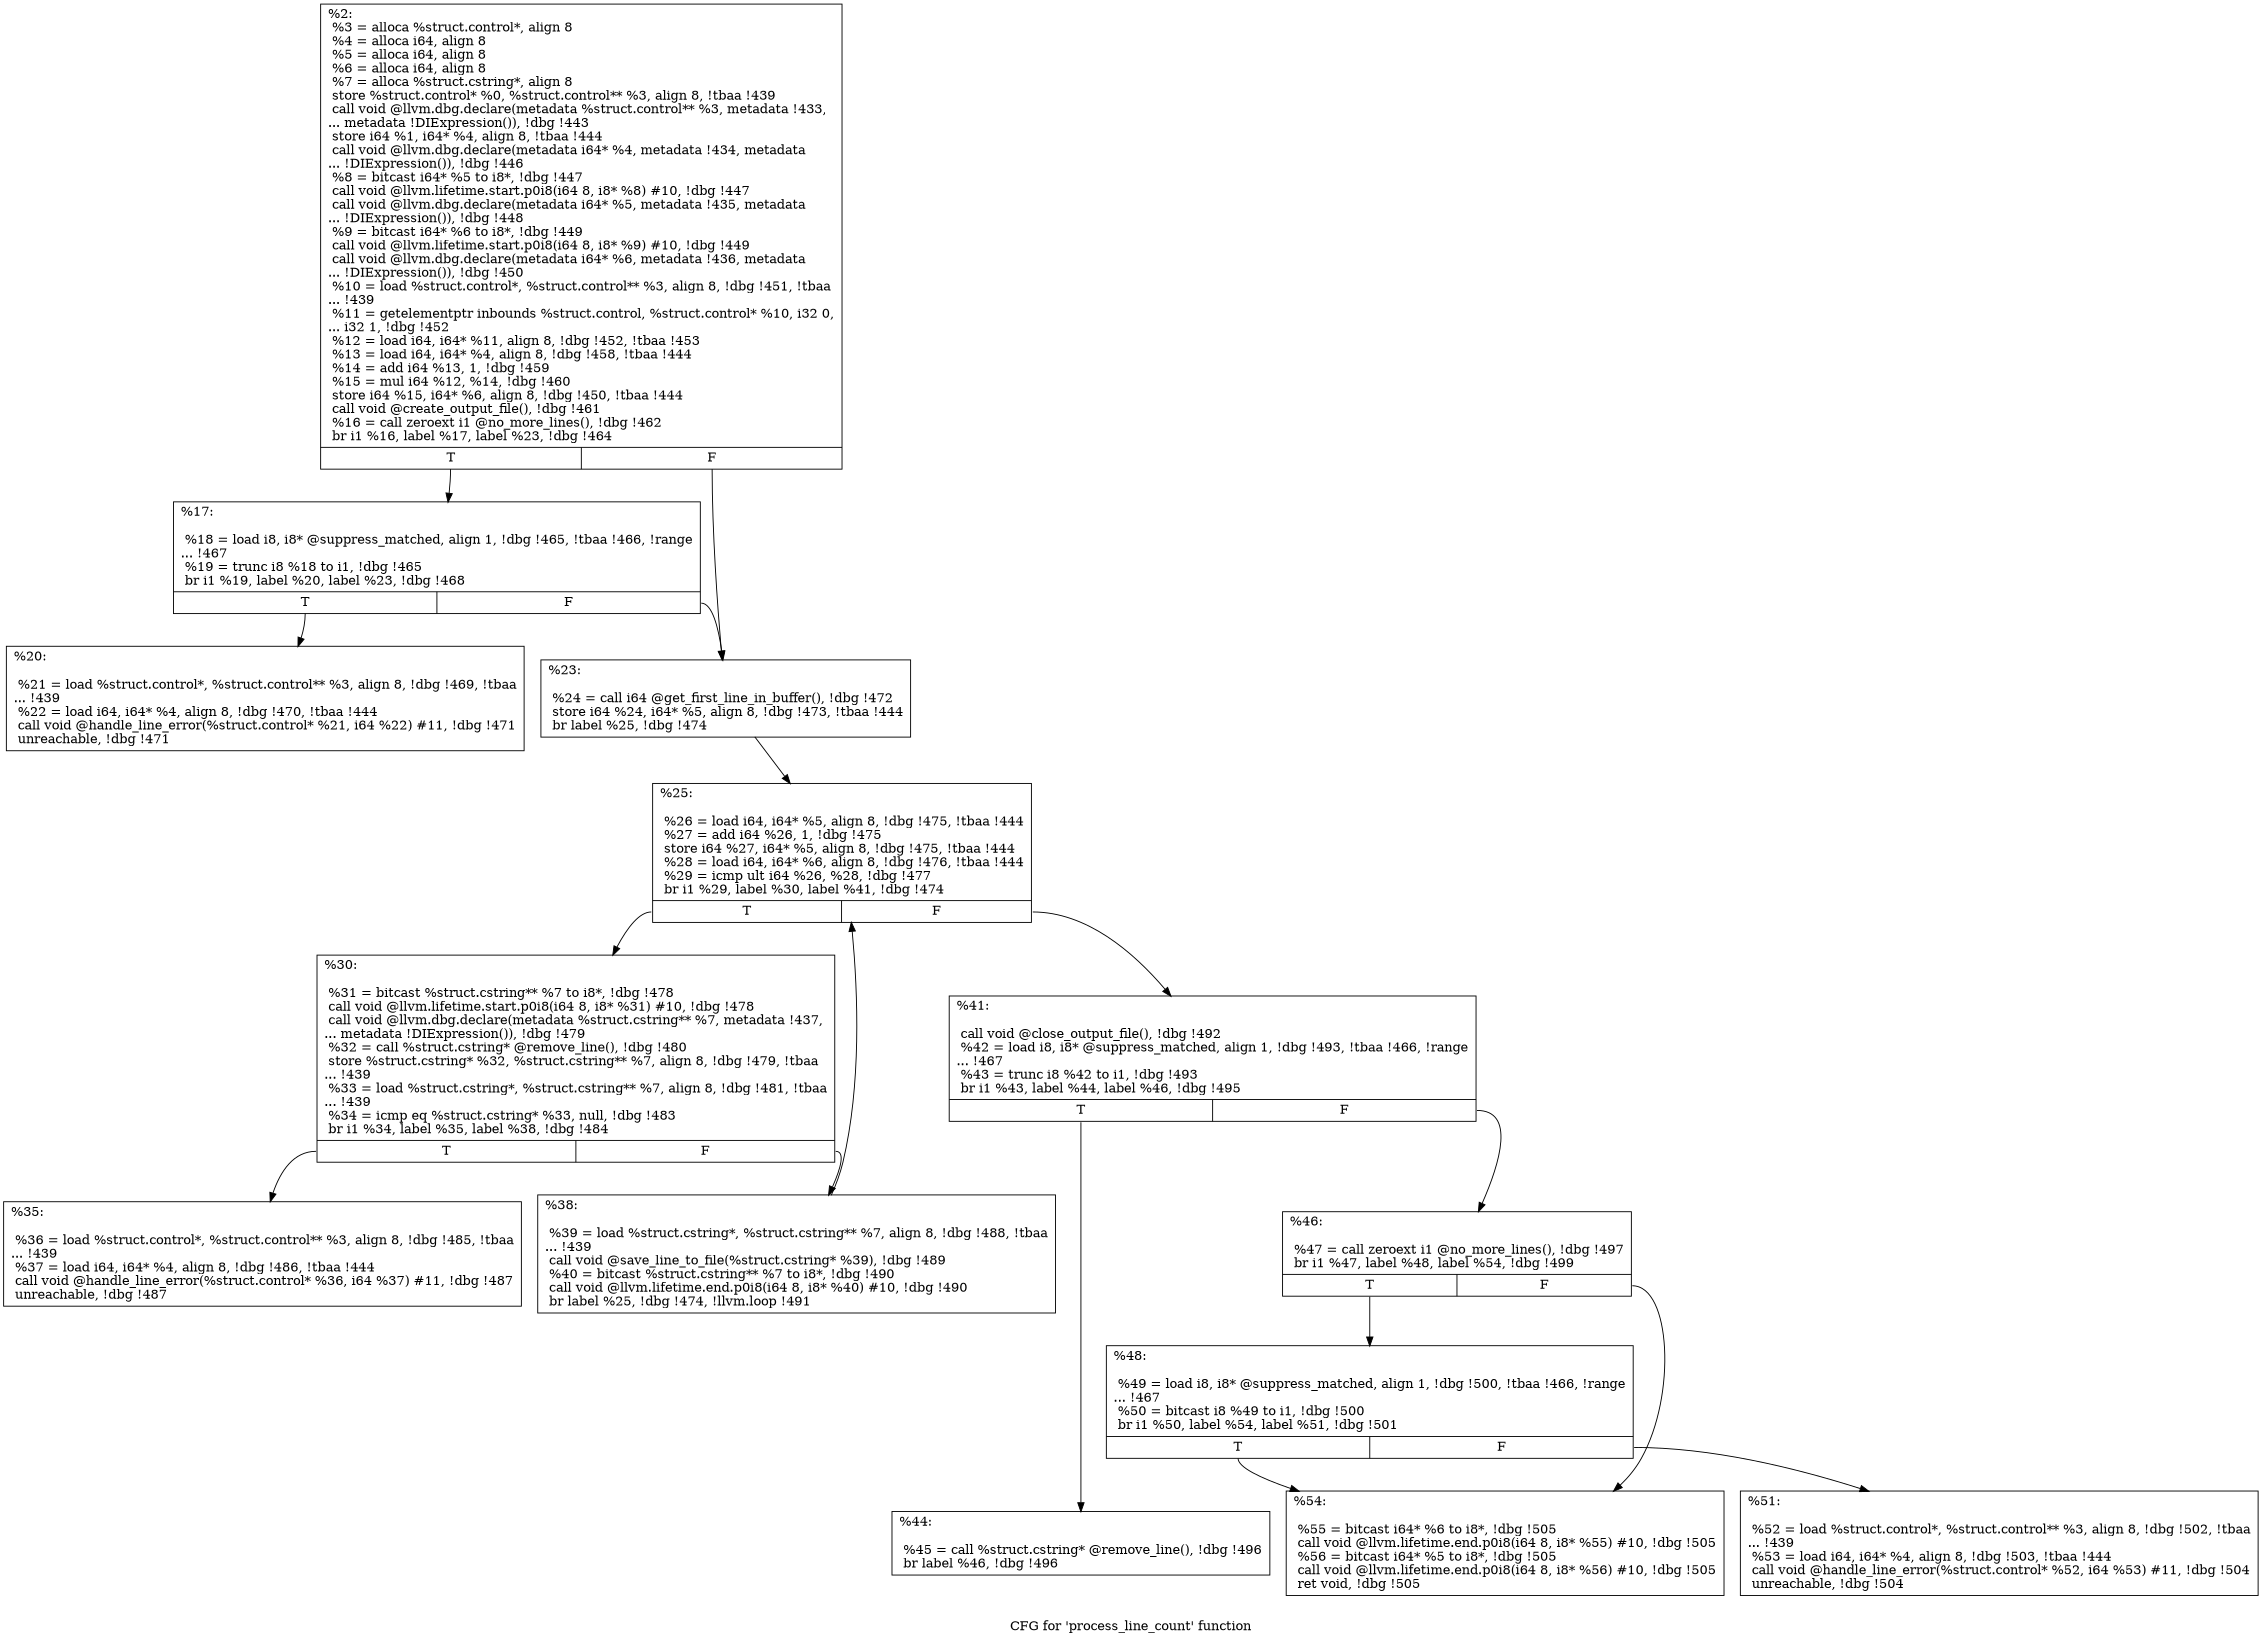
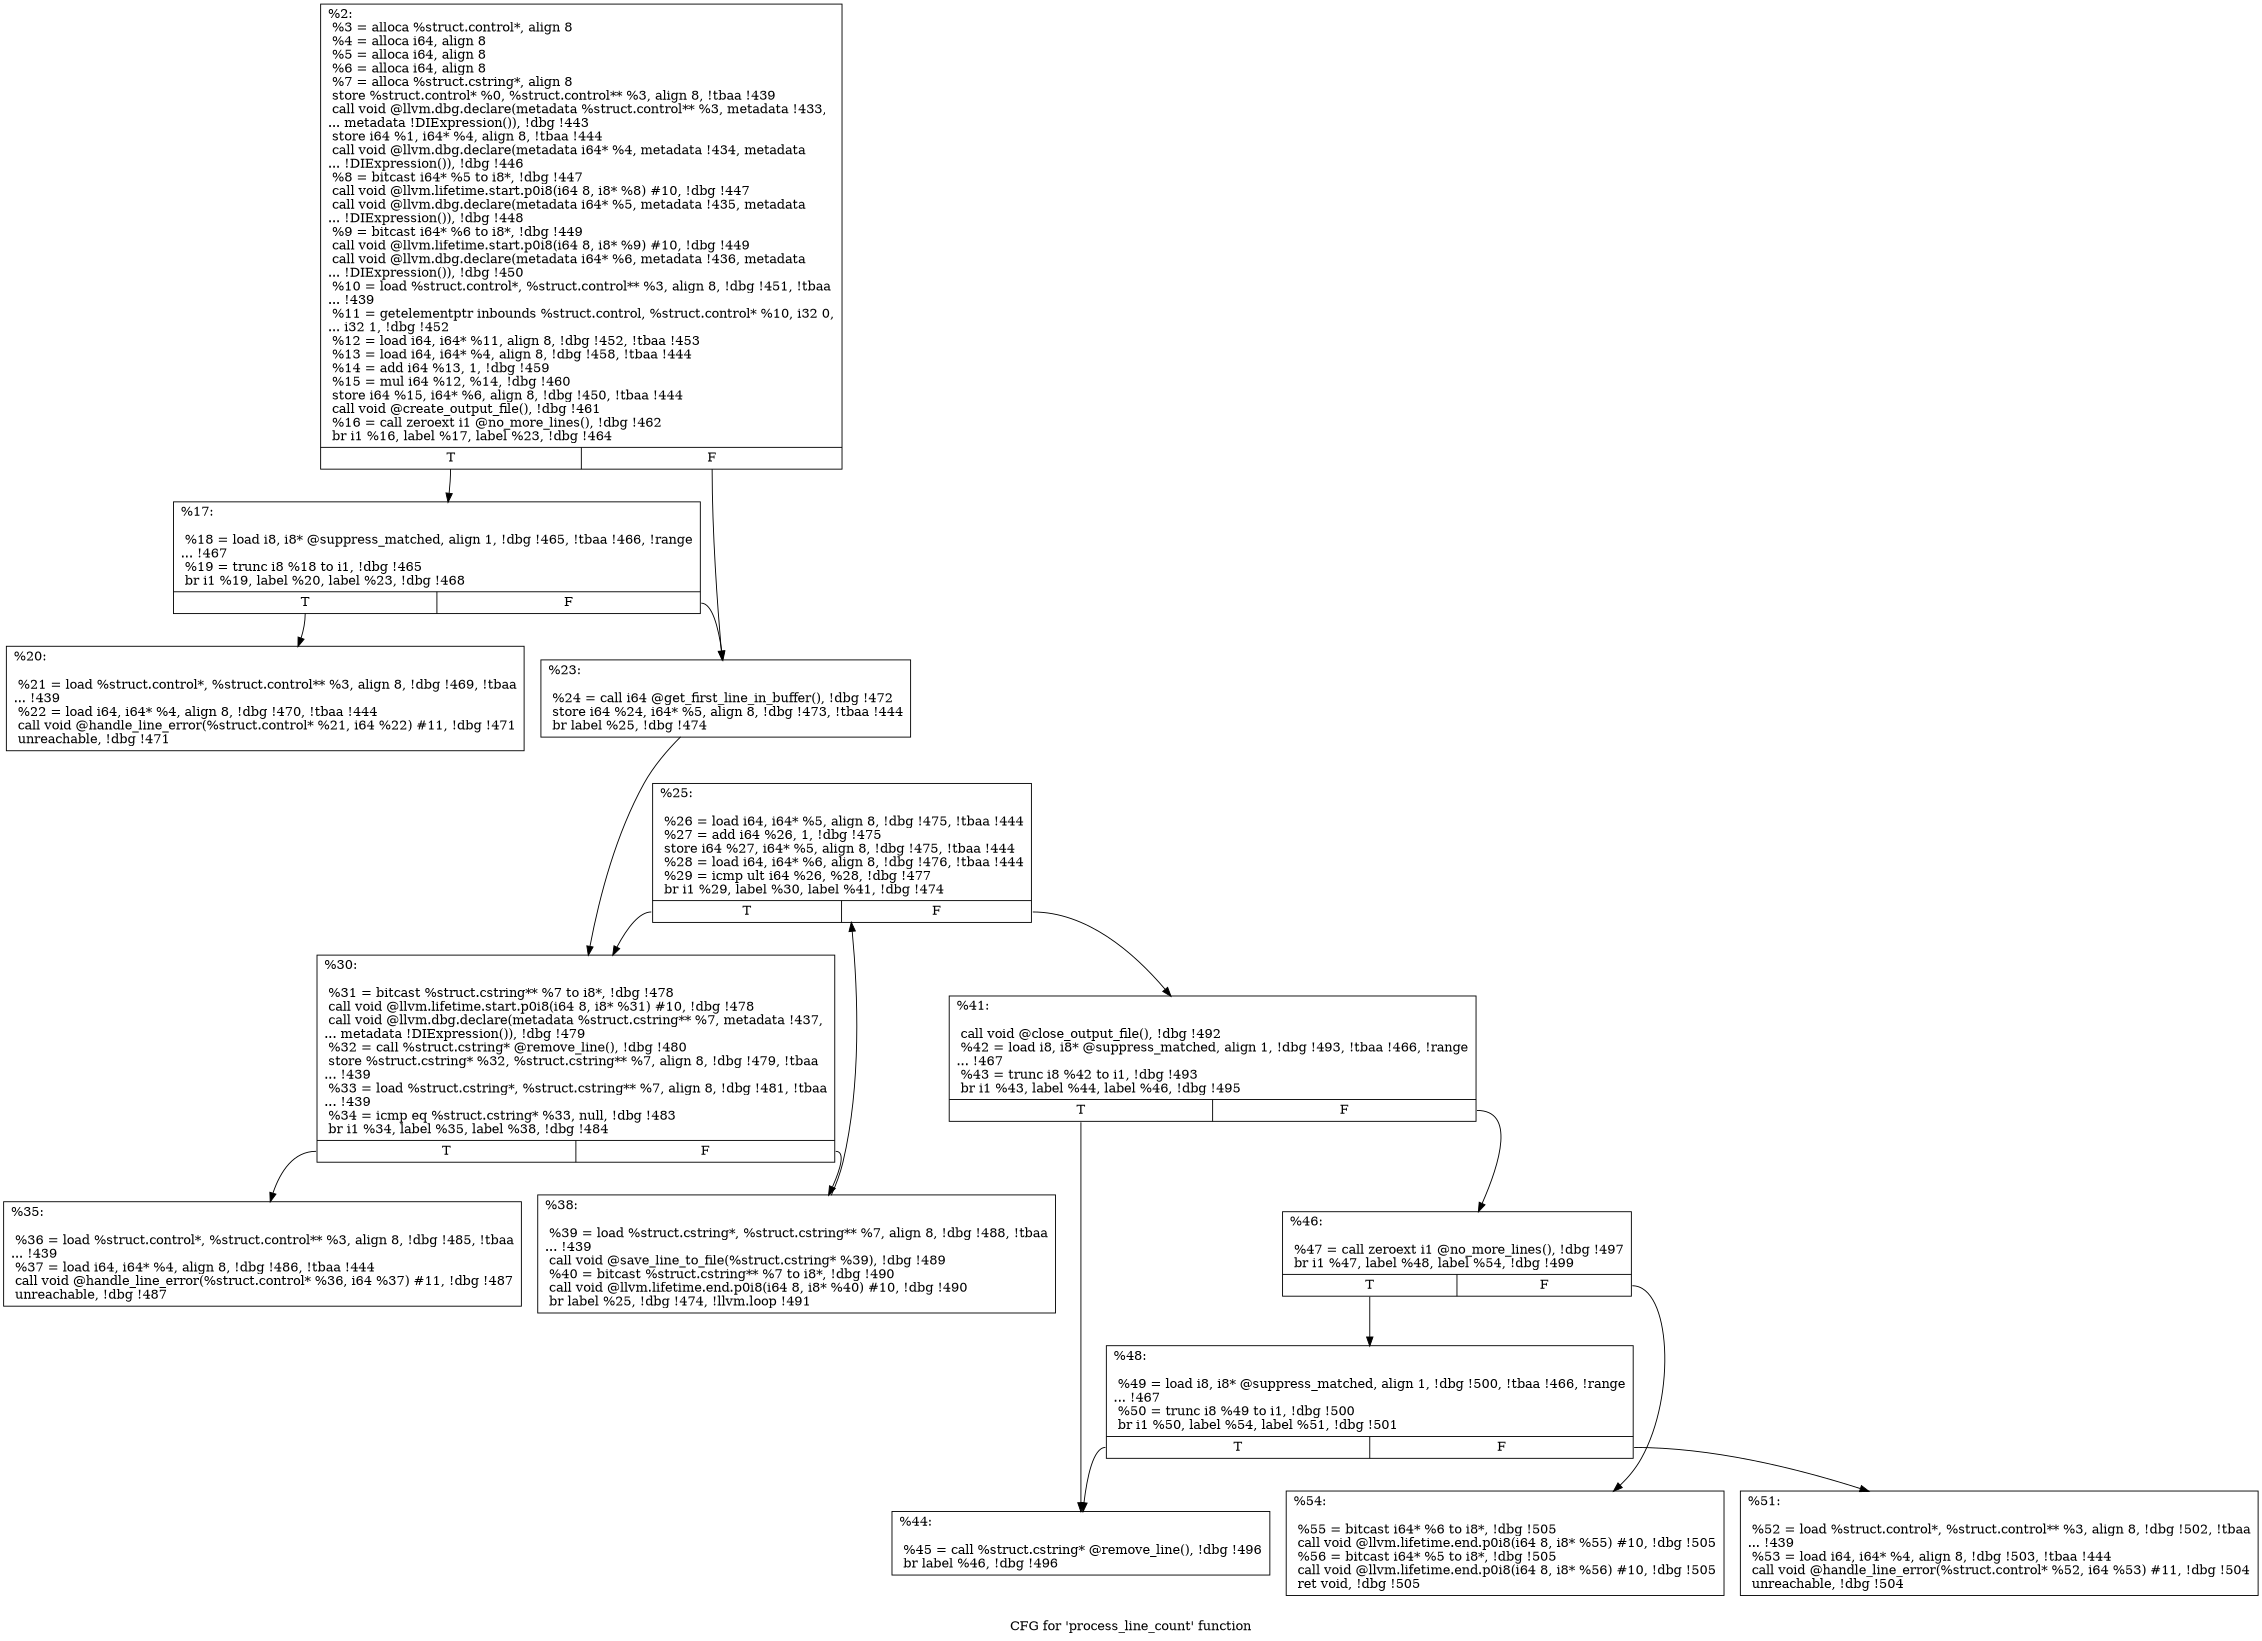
edge "%23:" -> "%25:": now "%23:" -> "%30:"
node "%48:": text "%50 = bitcast i8 %49 to i1, !dbg !500" -> "%50 = trunc i8 %49 to i1, !dbg !500"
edge "%48:" -> "%54:": now "%48:" -> "%44:"
